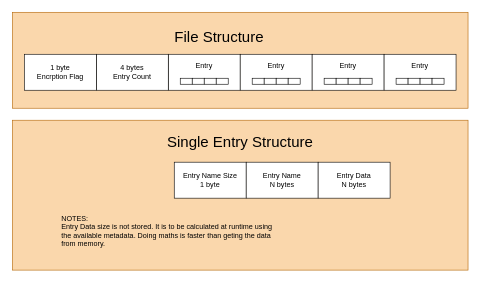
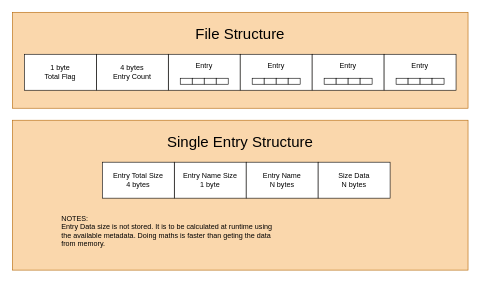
node "File Structure": moved (219, 36) -> (240, 33)
node "1 byte Encrption Flag": label "1 byte Encrption Flag" -> "1 byte Total Flag"
node "Entry Total Size 4 bytes": added
node "Entry Data N bytes": label "Entry Data N bytes" -> "Size Data N bytes"
